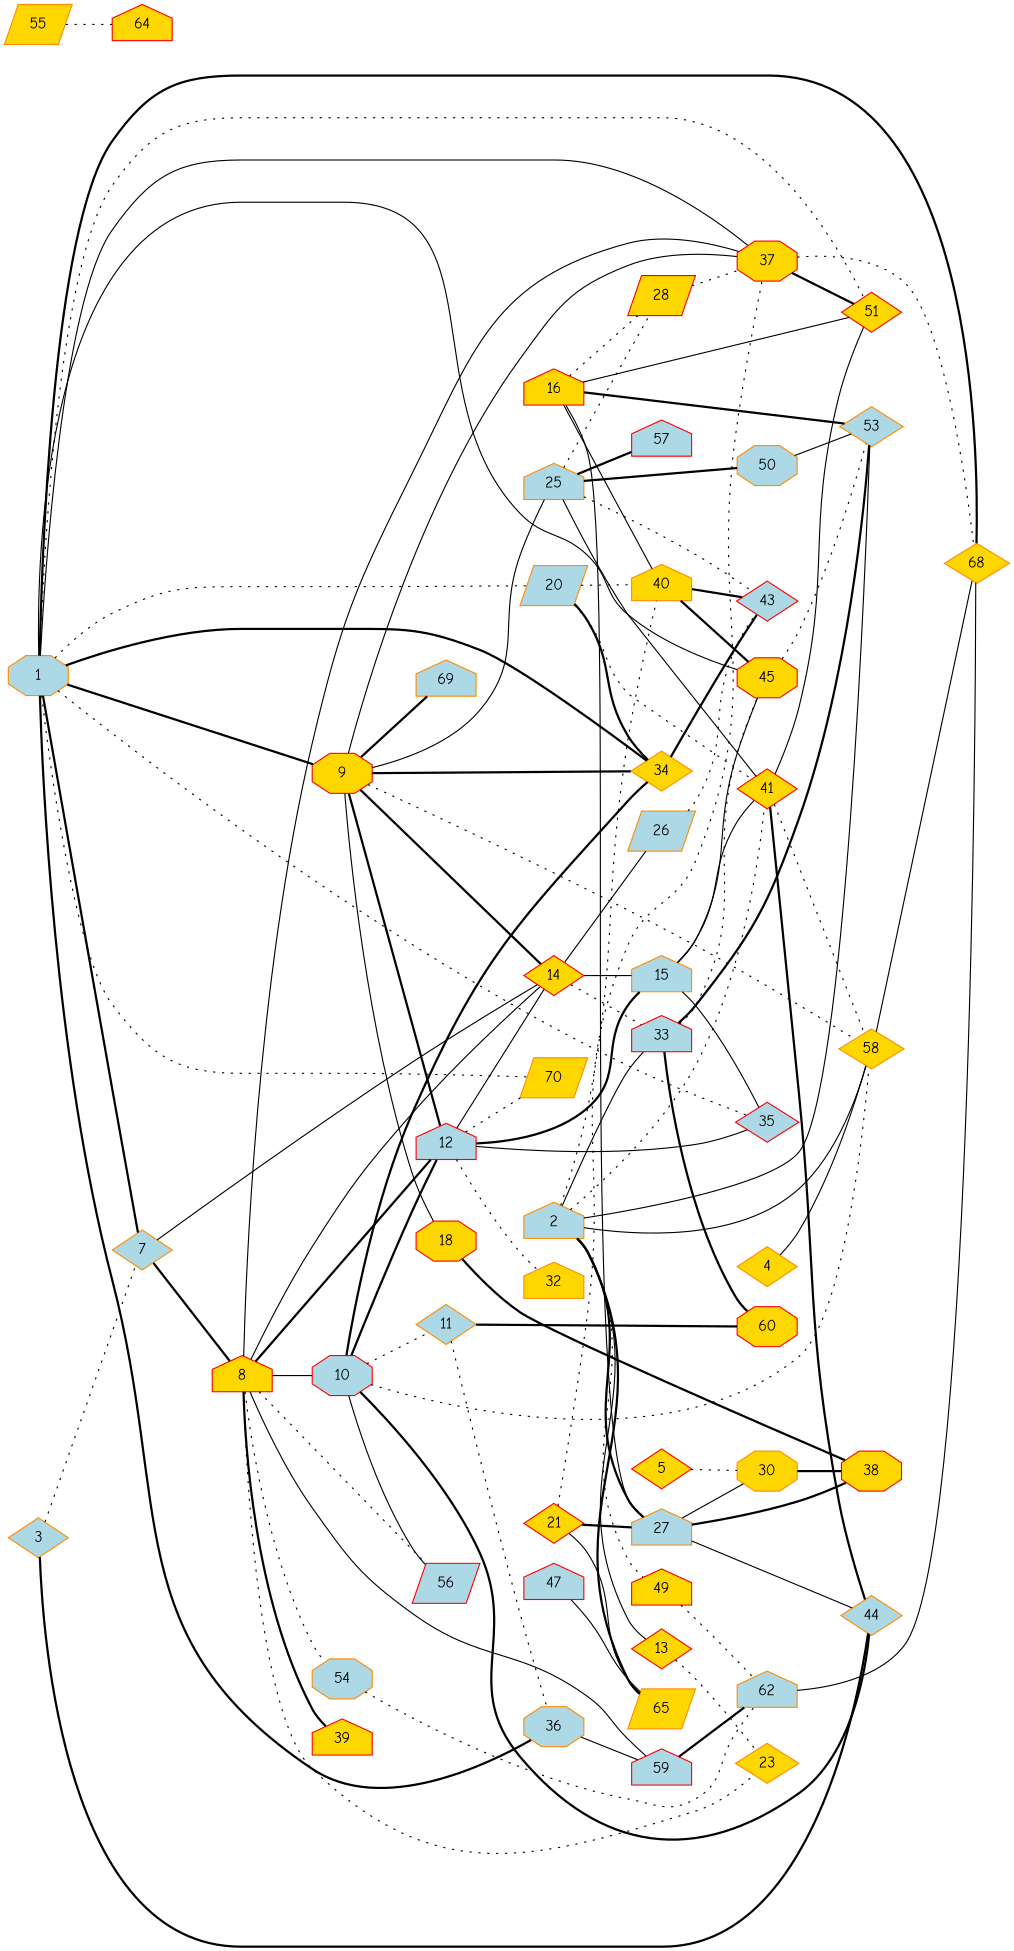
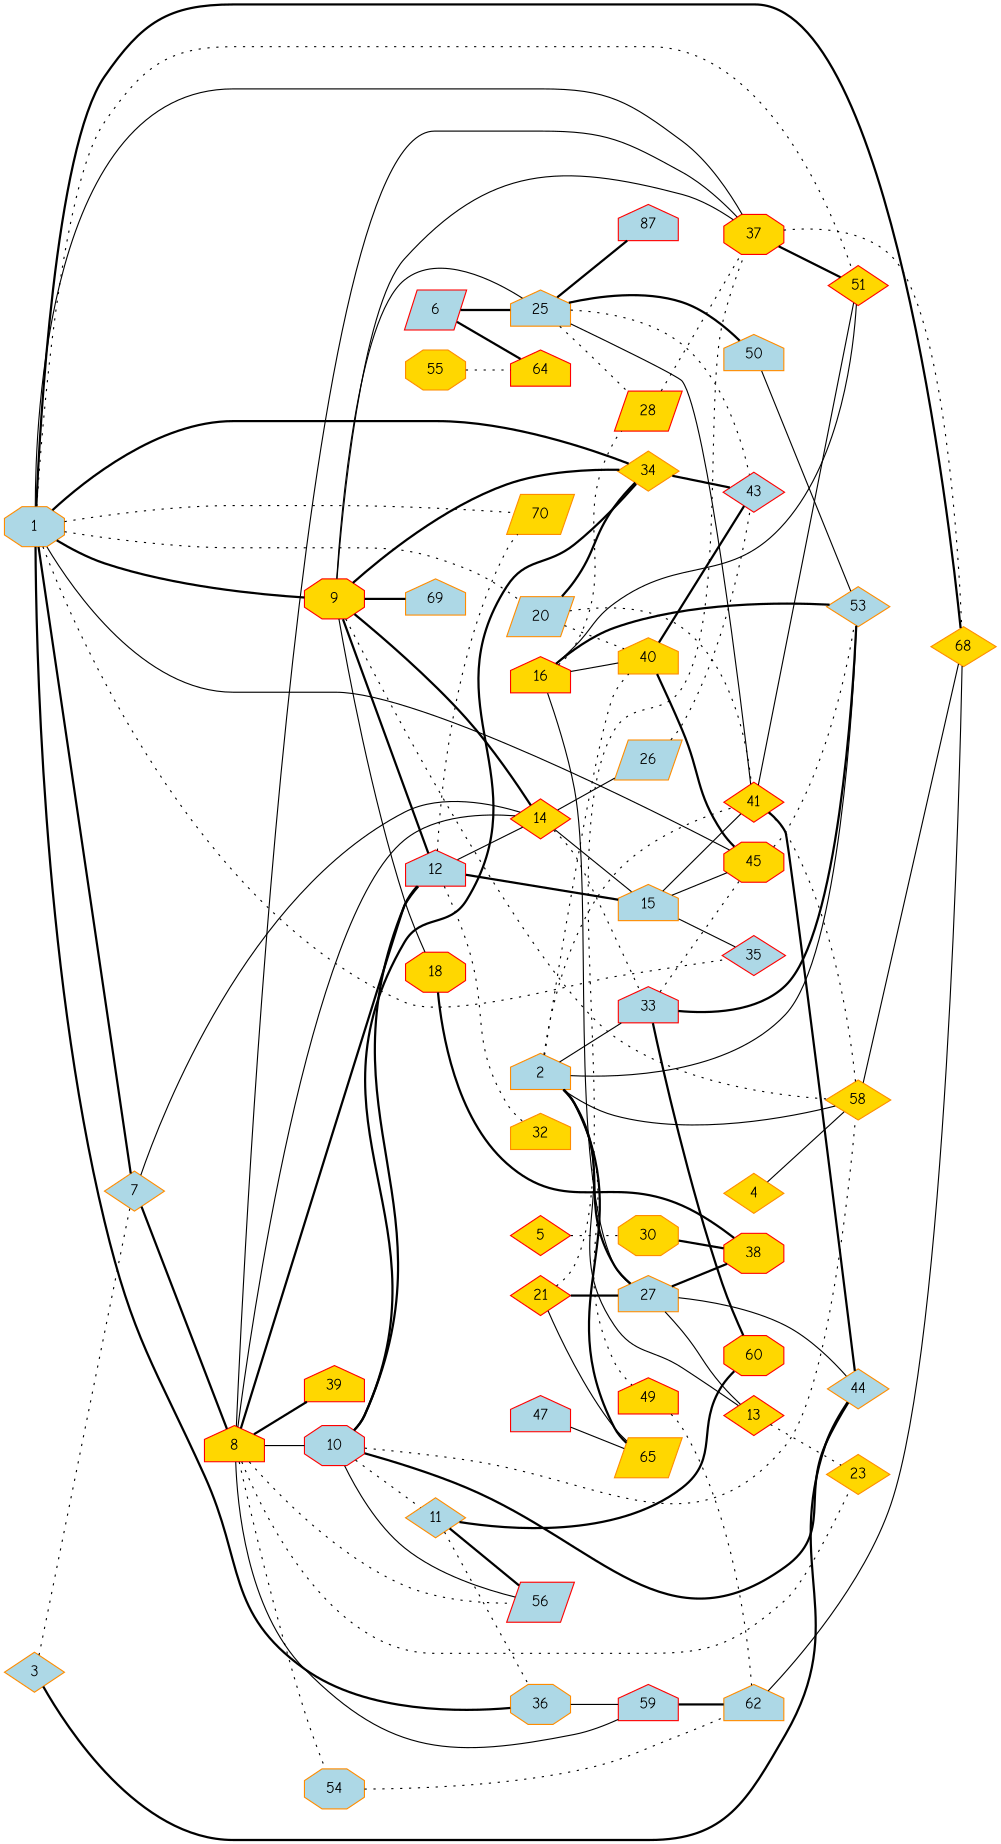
node "55": shape parallelogram -> octagon
node "6": added
node "57": label "57" -> "87"
node "50": shape octagon -> house
edge "35" -- "12": removed
edge "30" -- "27": now "13" -- "27"
edge "11" -- "56": added
